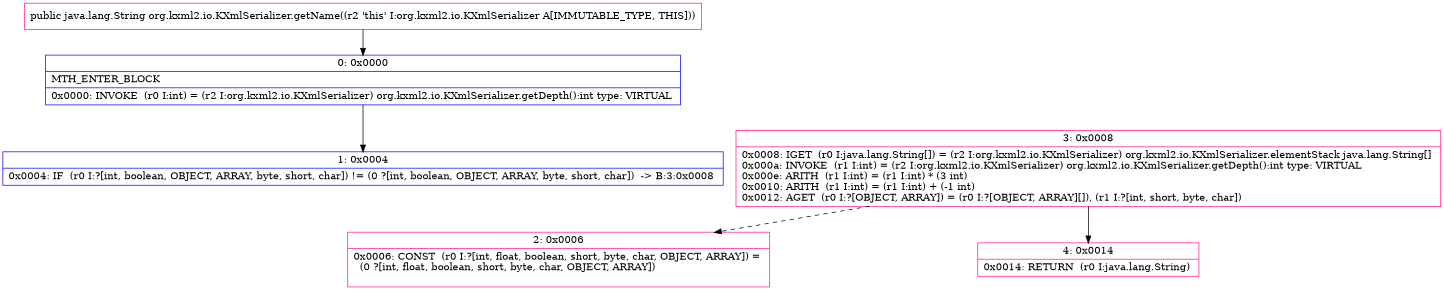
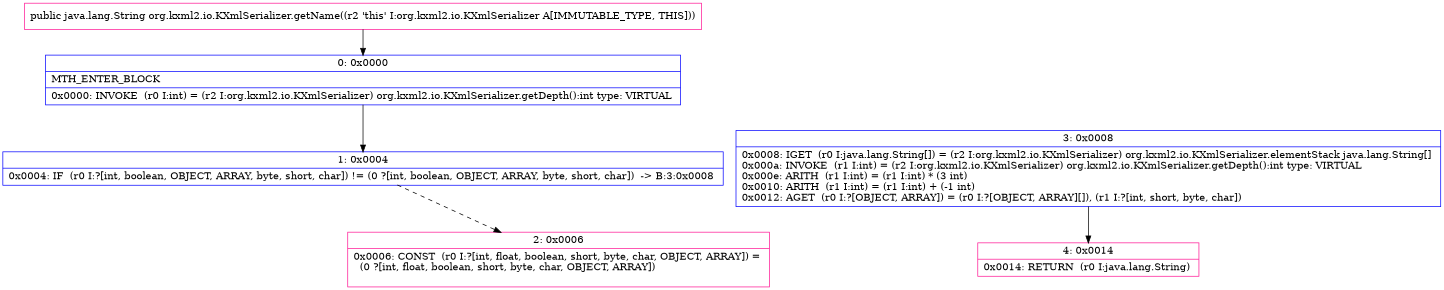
node "3: 0x0008": color deeppink -> blue
edge "3: 0x0008" -> "2: 0x0006": now "1: 0x0004" -> "2: 0x0006"
